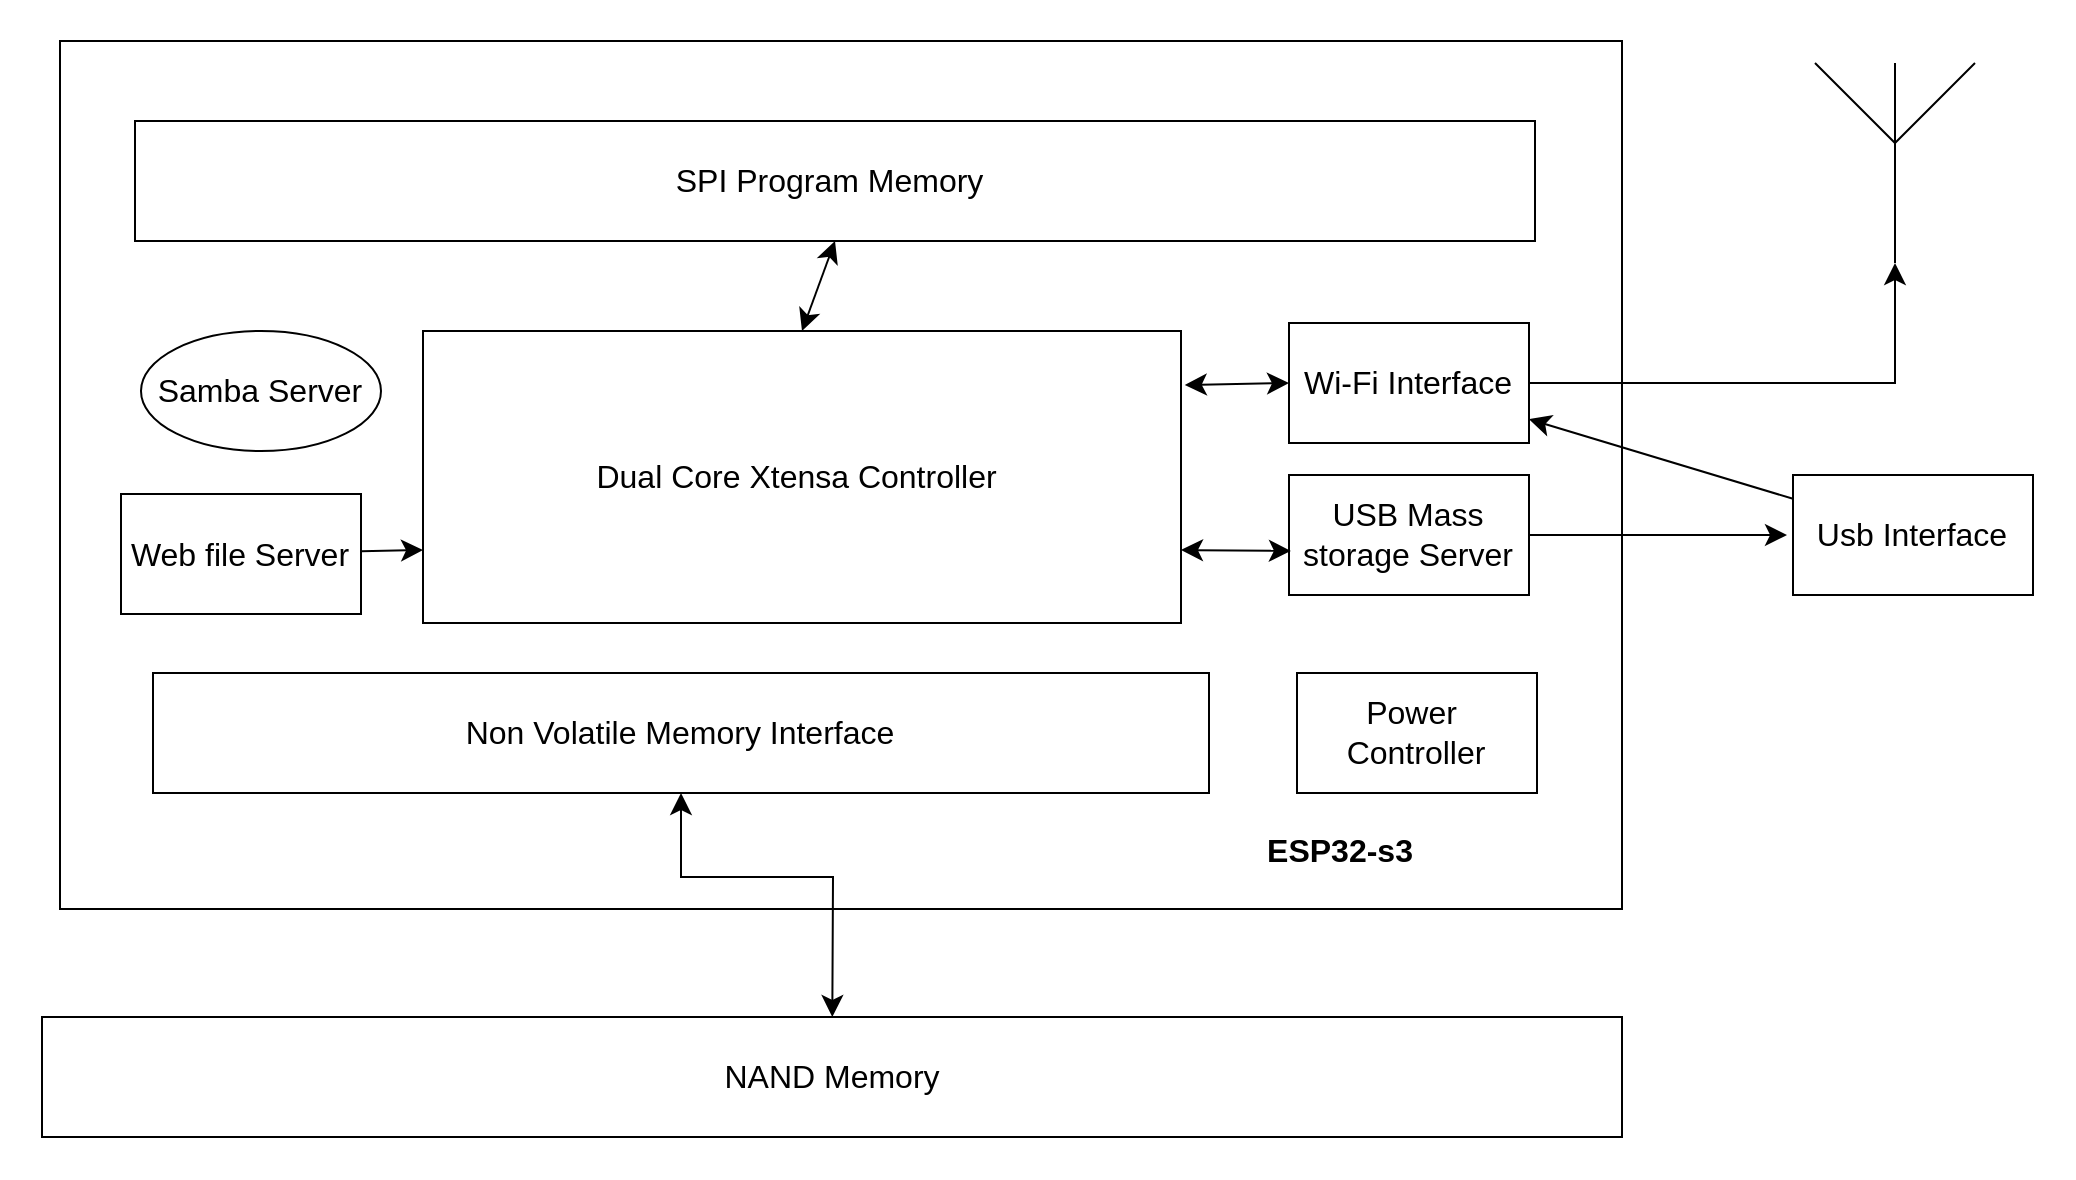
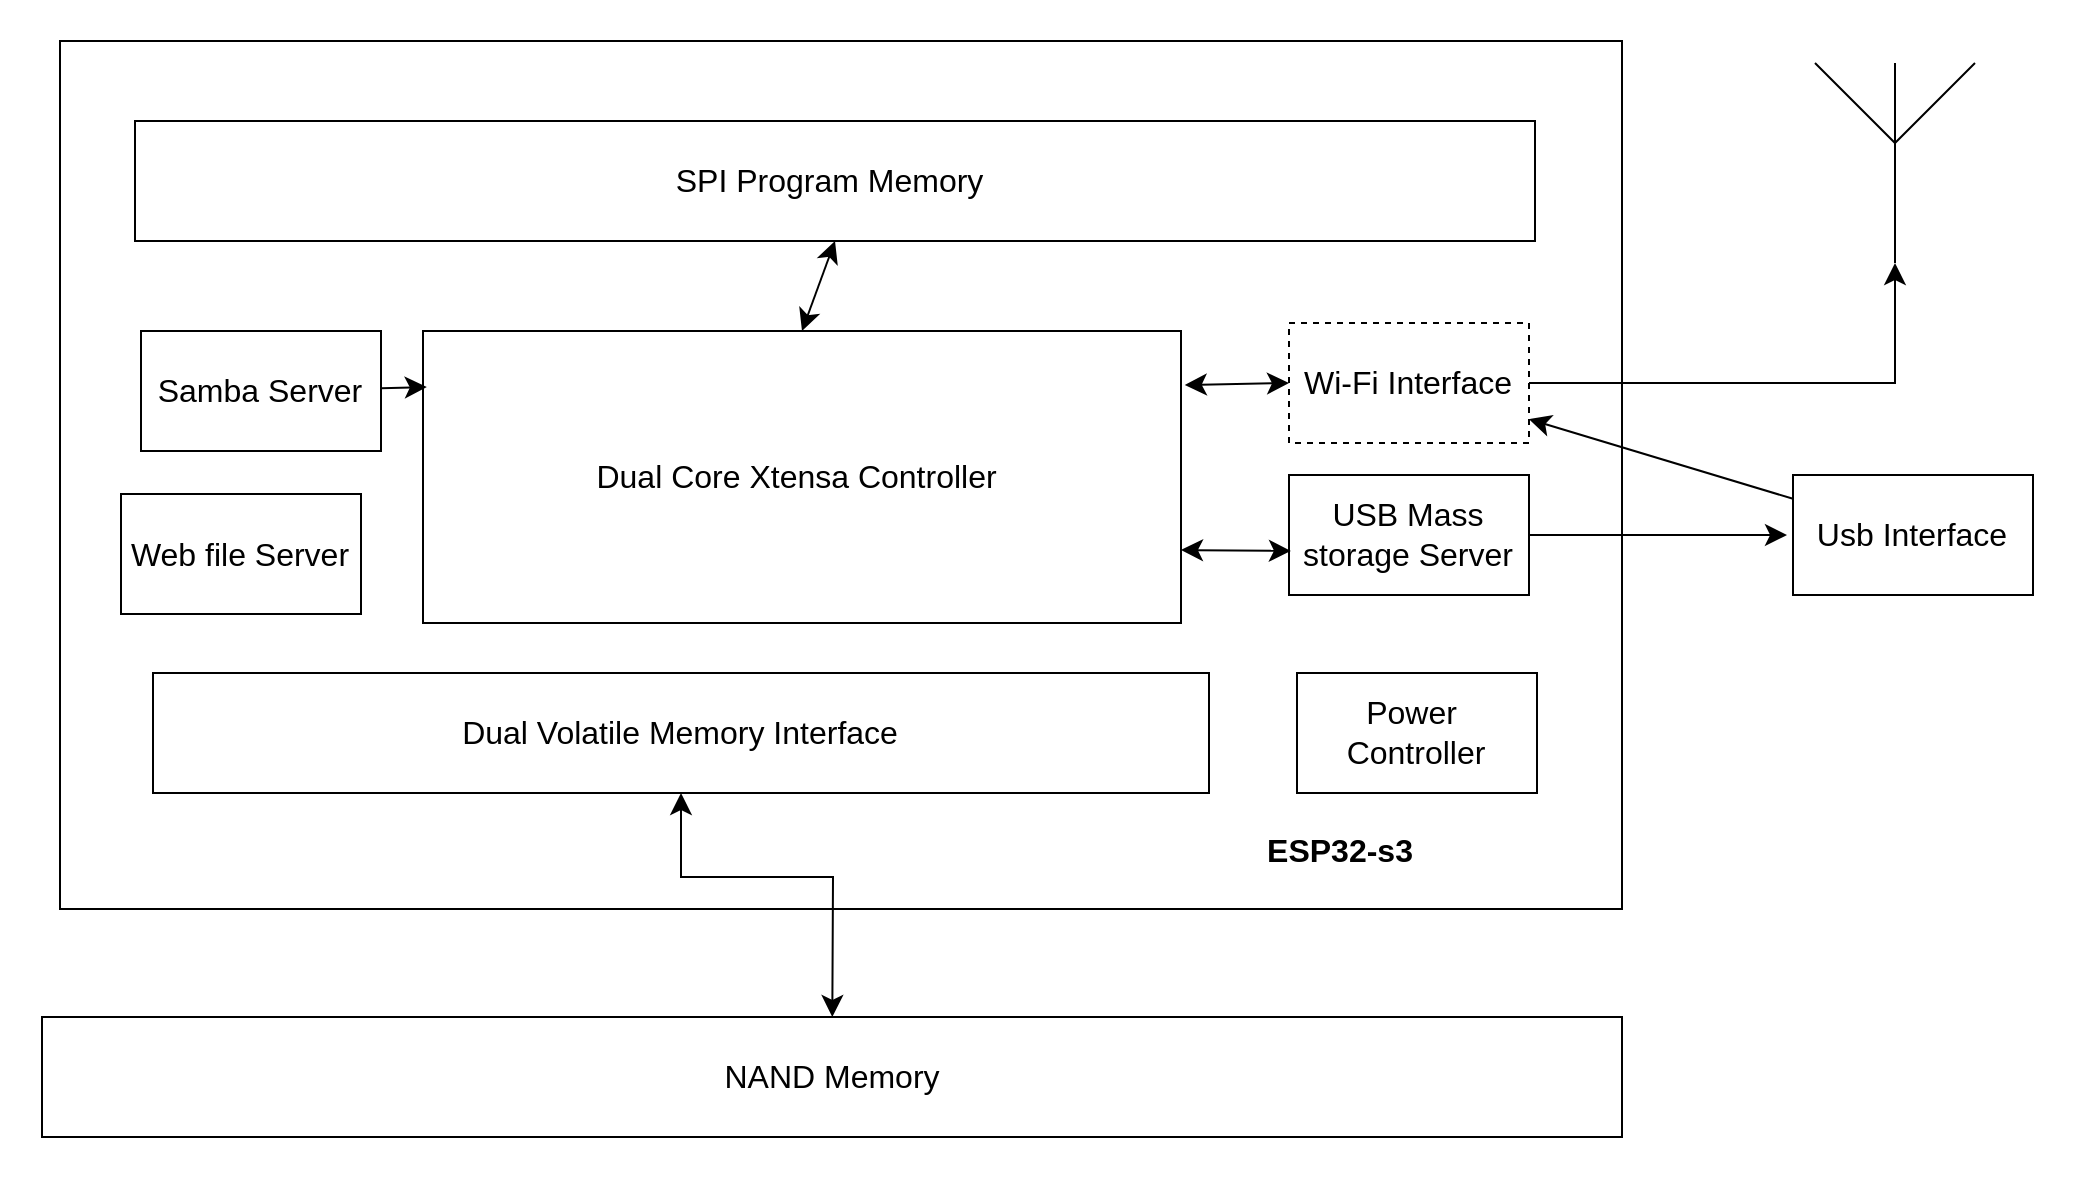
node "Wi-Fi Interface": style solid -> dashed
edge "Samba Server" -> "Dual Core Xtensa Controller": added
node "Samba Server": shape ellipse -> rectangle
edge "Web file Server" -> "Dual Core Xtensa Controller": removed
node "Non Volatile Memory Interface": label "Non Volatile Memory Interface" -> "Dual Volatile Memory Interface"
